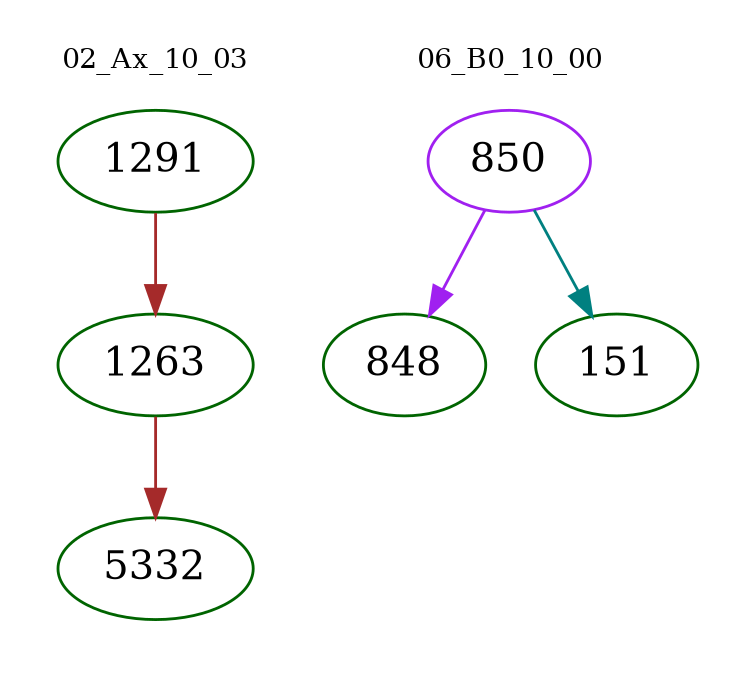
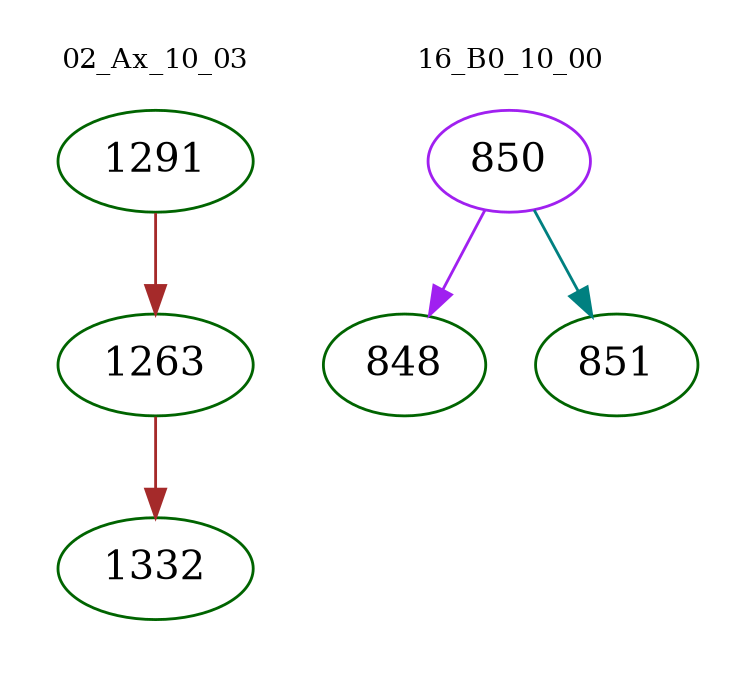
cluster "06_B0_10_00": label "06_B0_10_00" -> "16_B0_10_00"
node "151": label "151" -> "851"
node "5332": label "5332" -> "1332"
